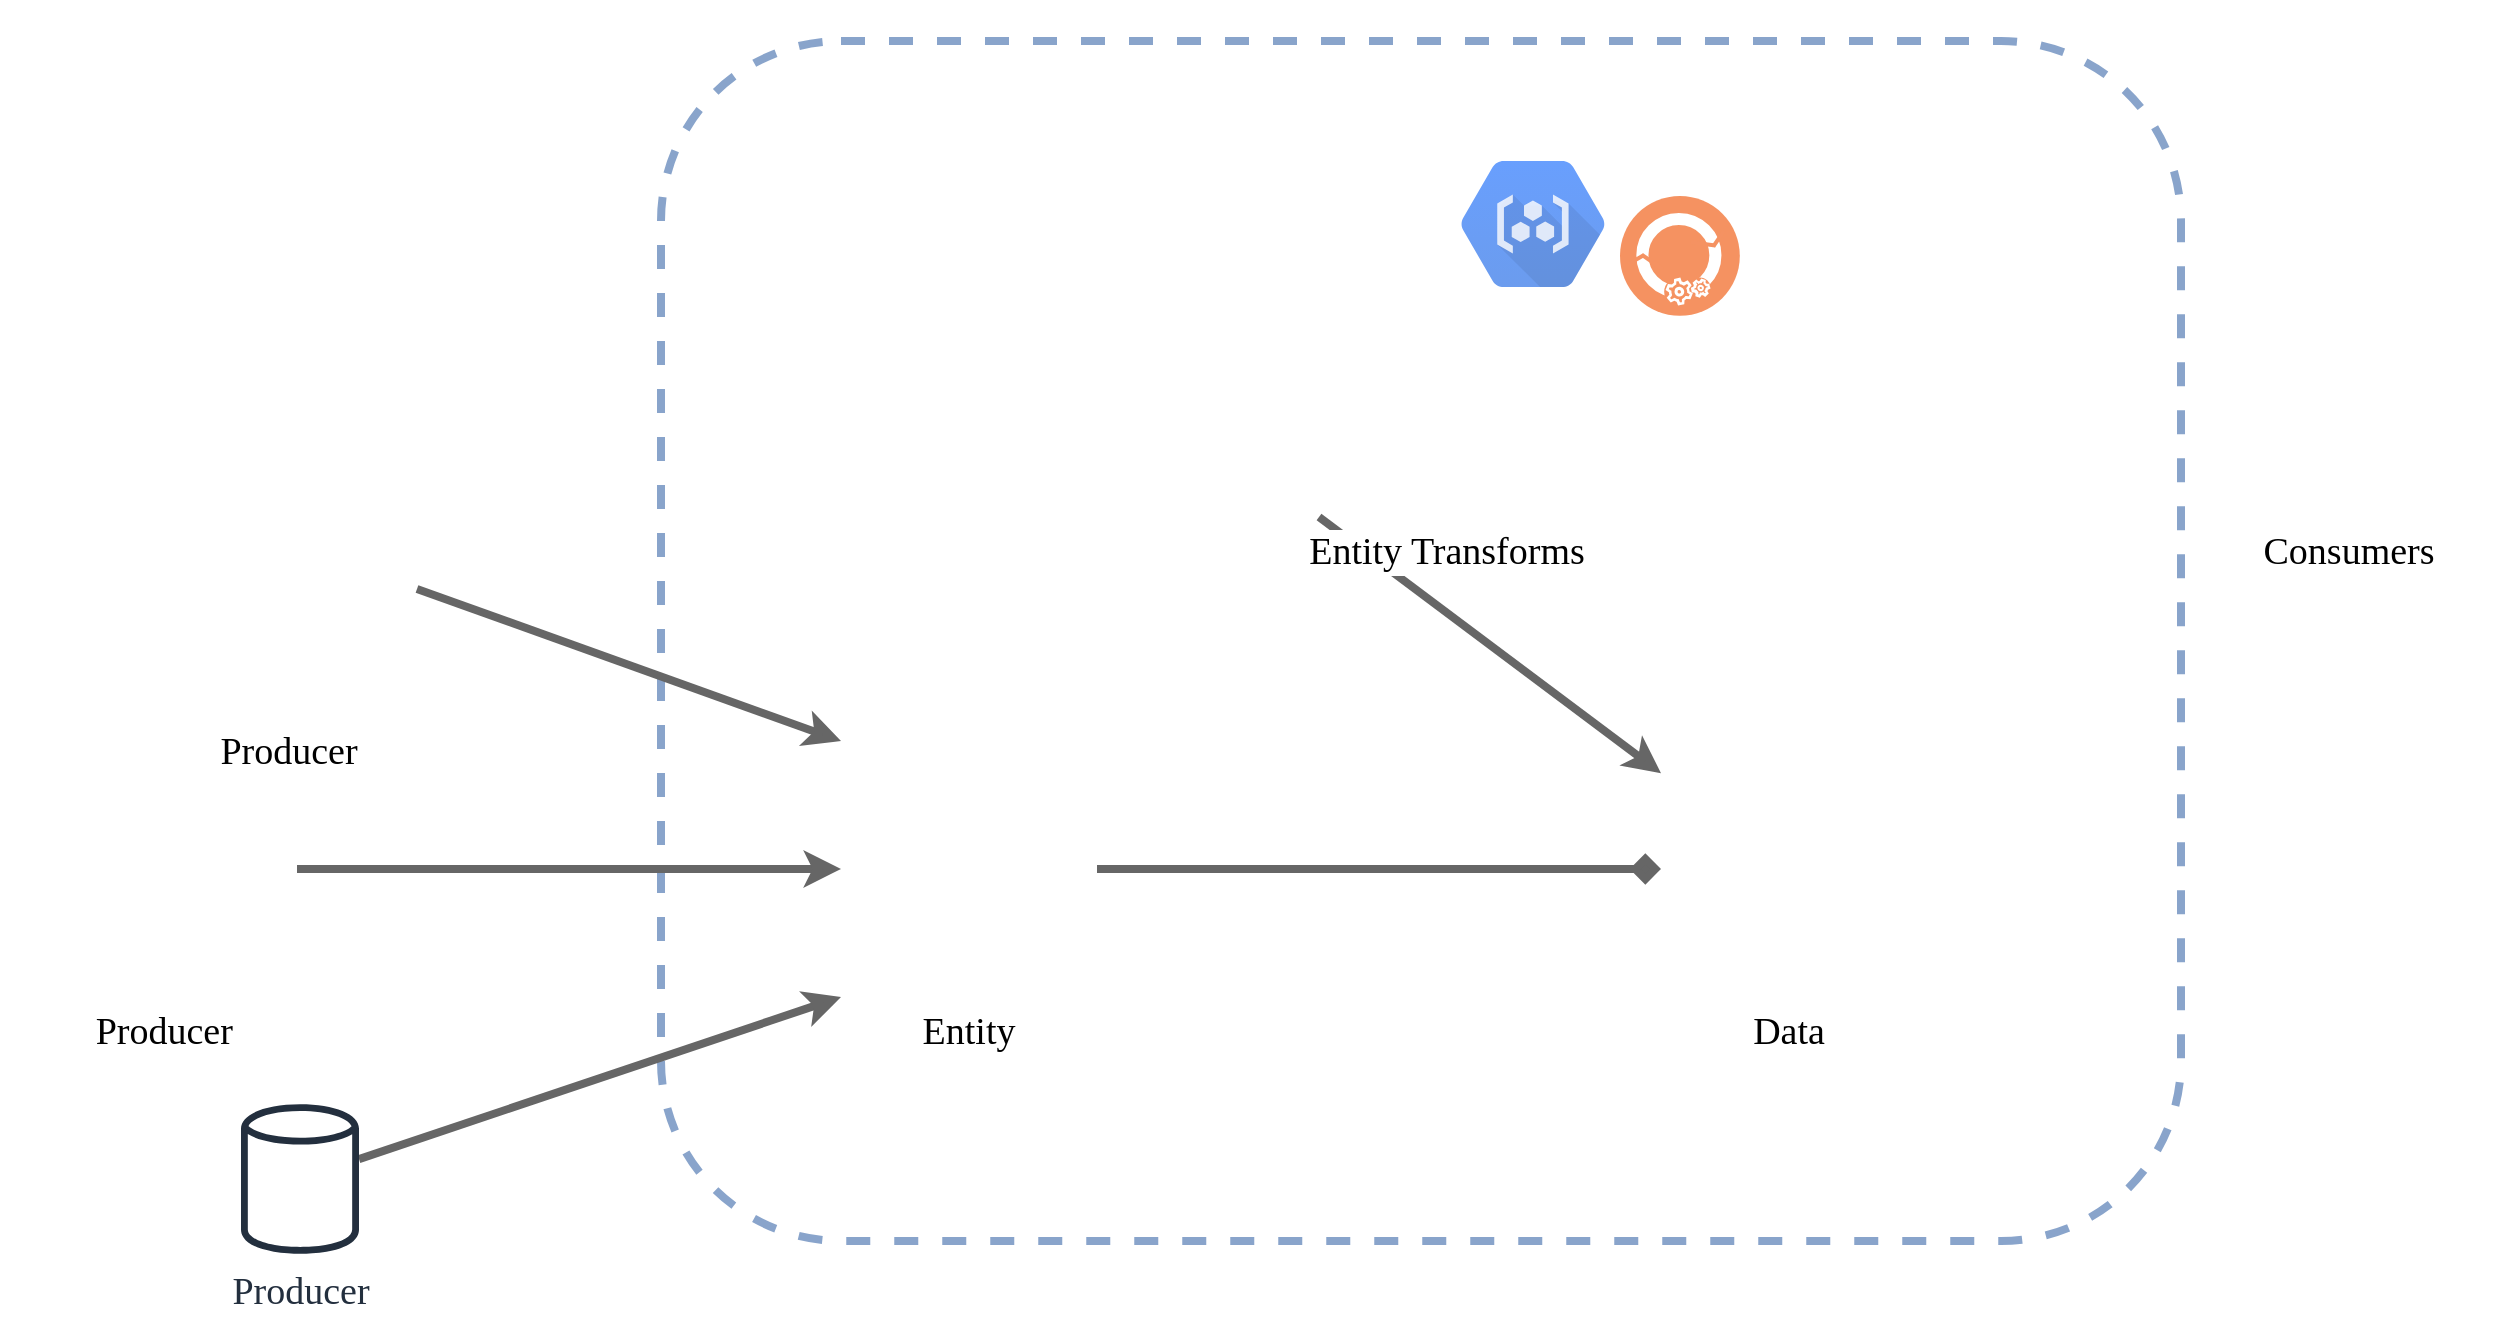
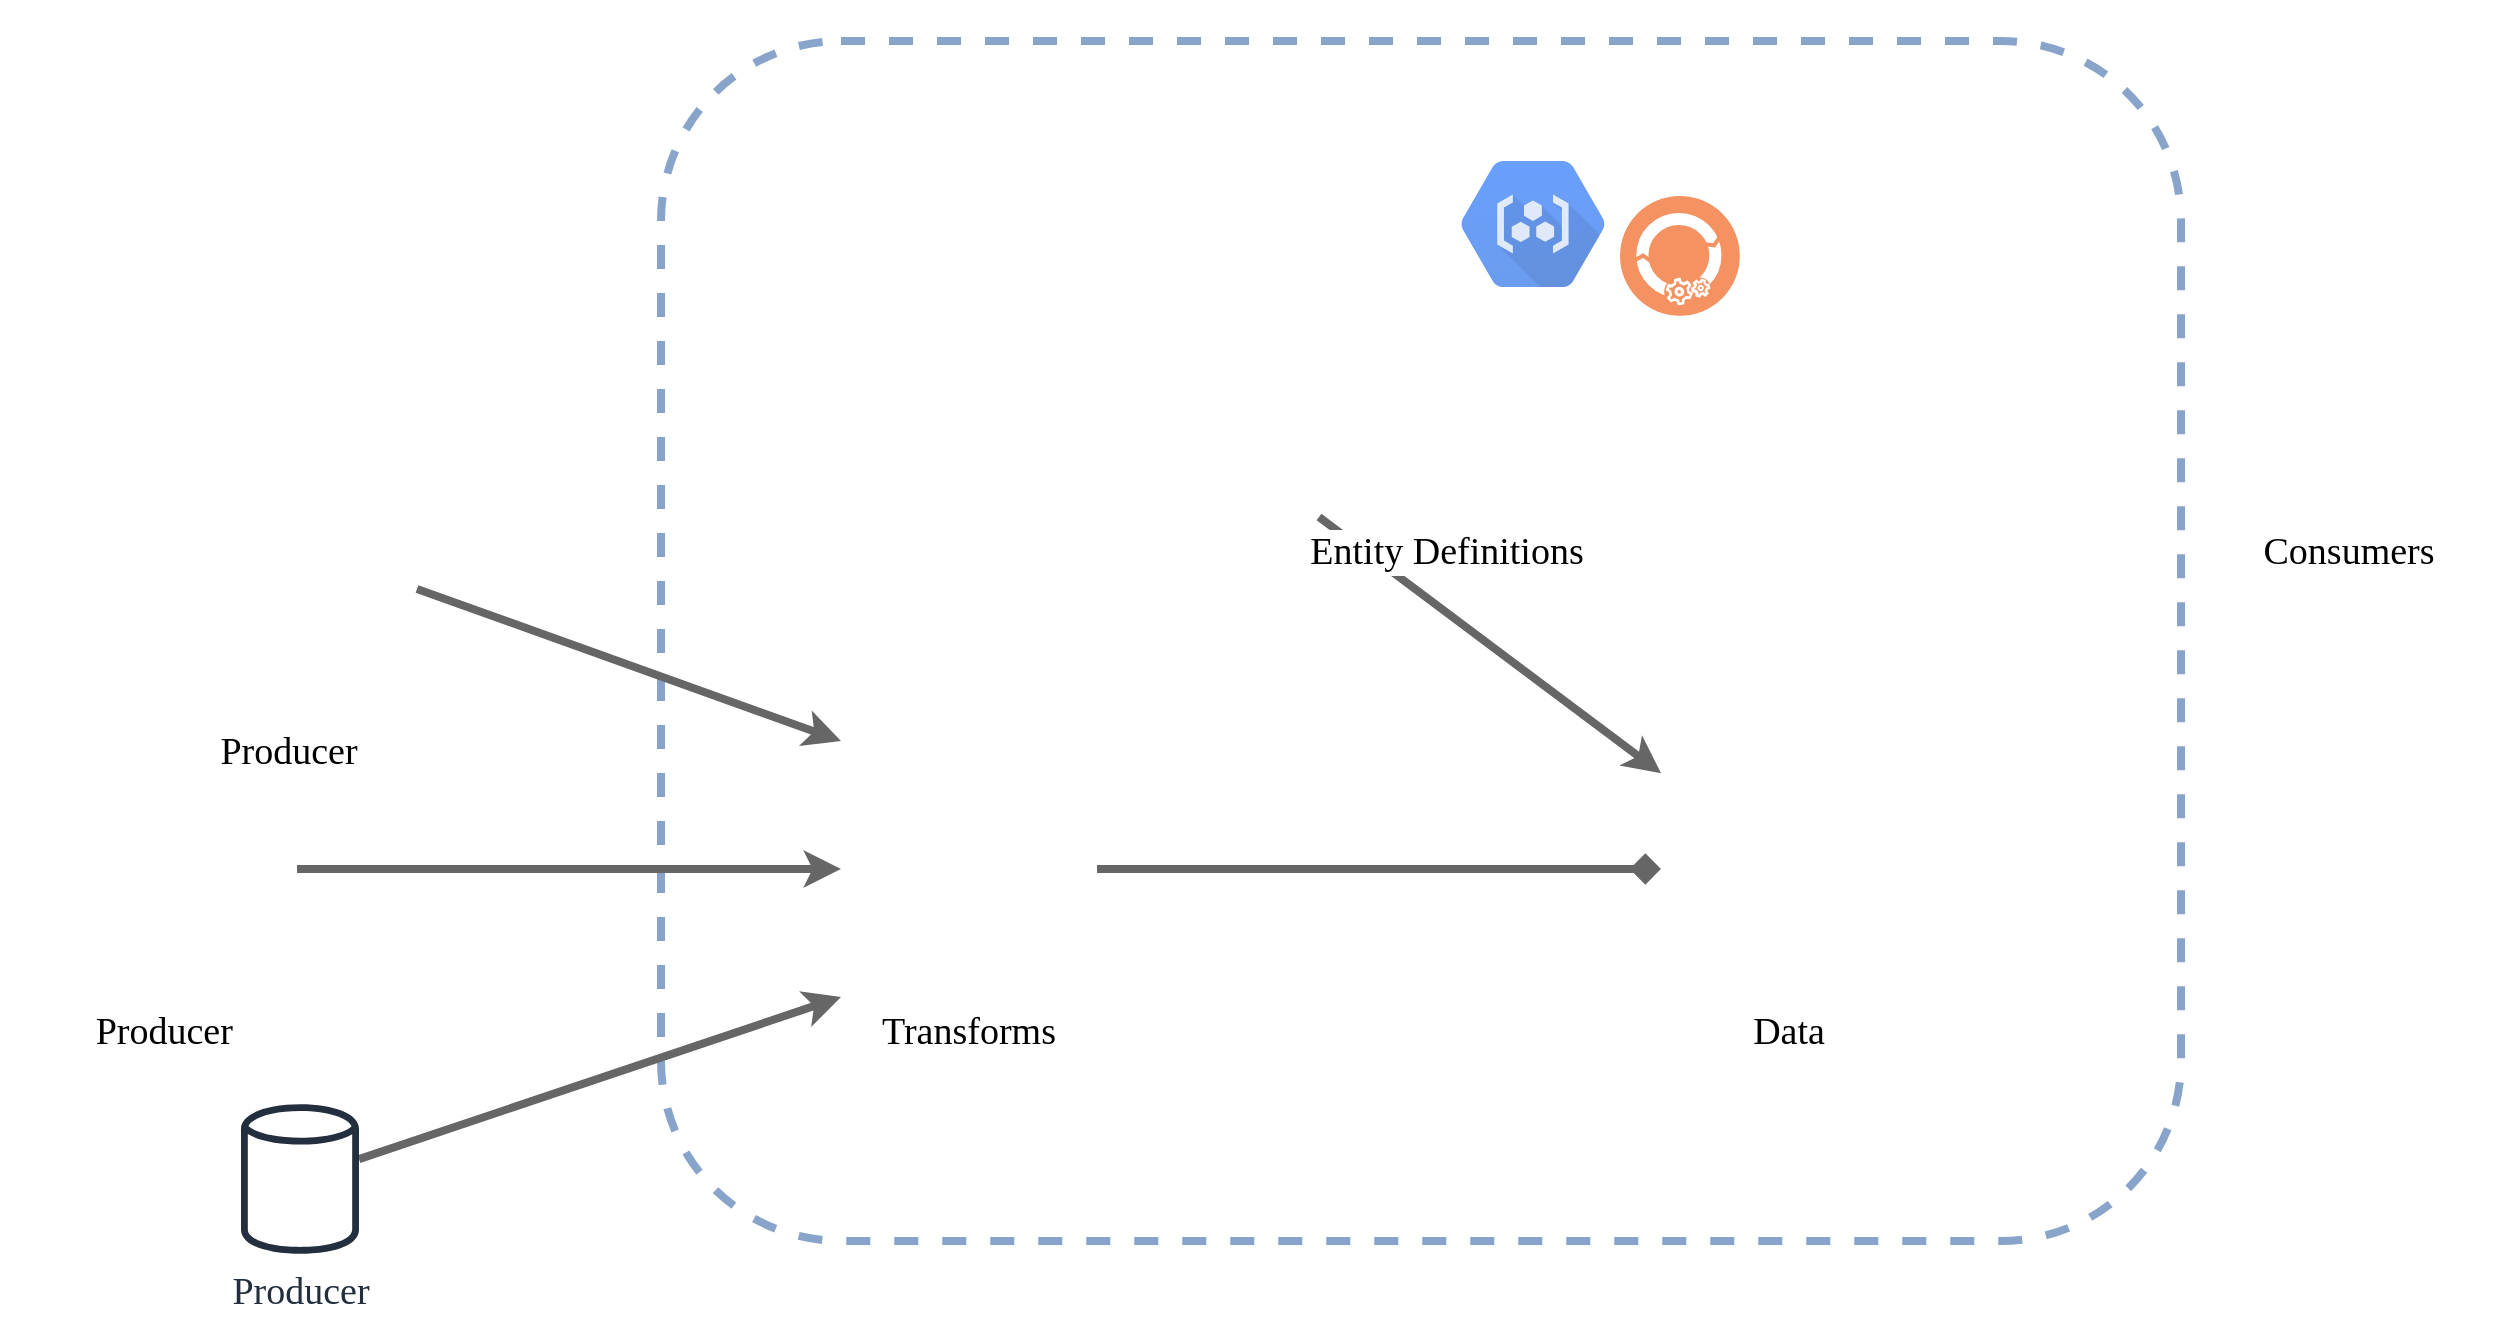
node "Entity Transforms": label "Entity Transforms" -> "Entity Definitions"
node "Entity": label "Entity" -> "Transforms"
